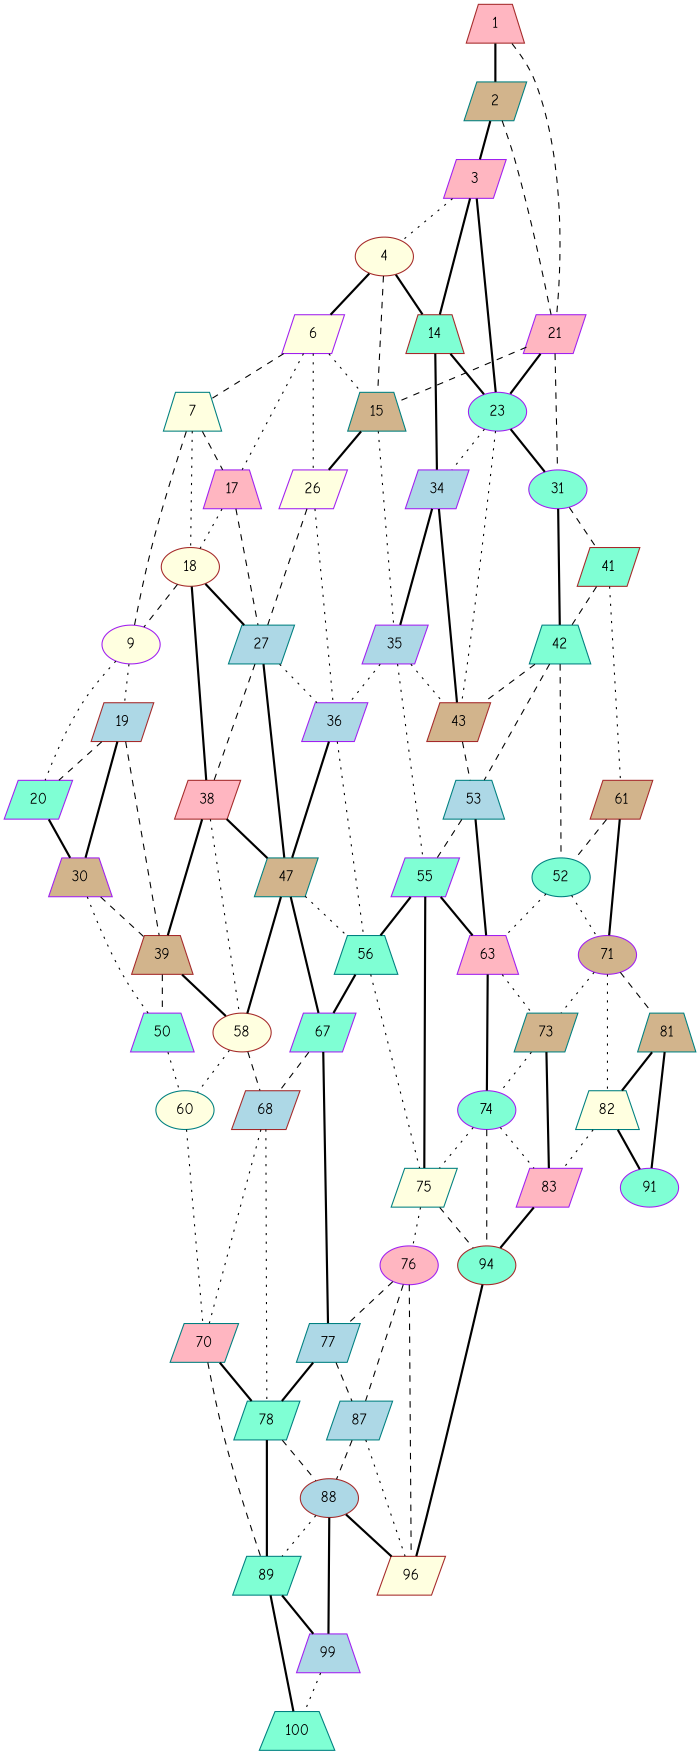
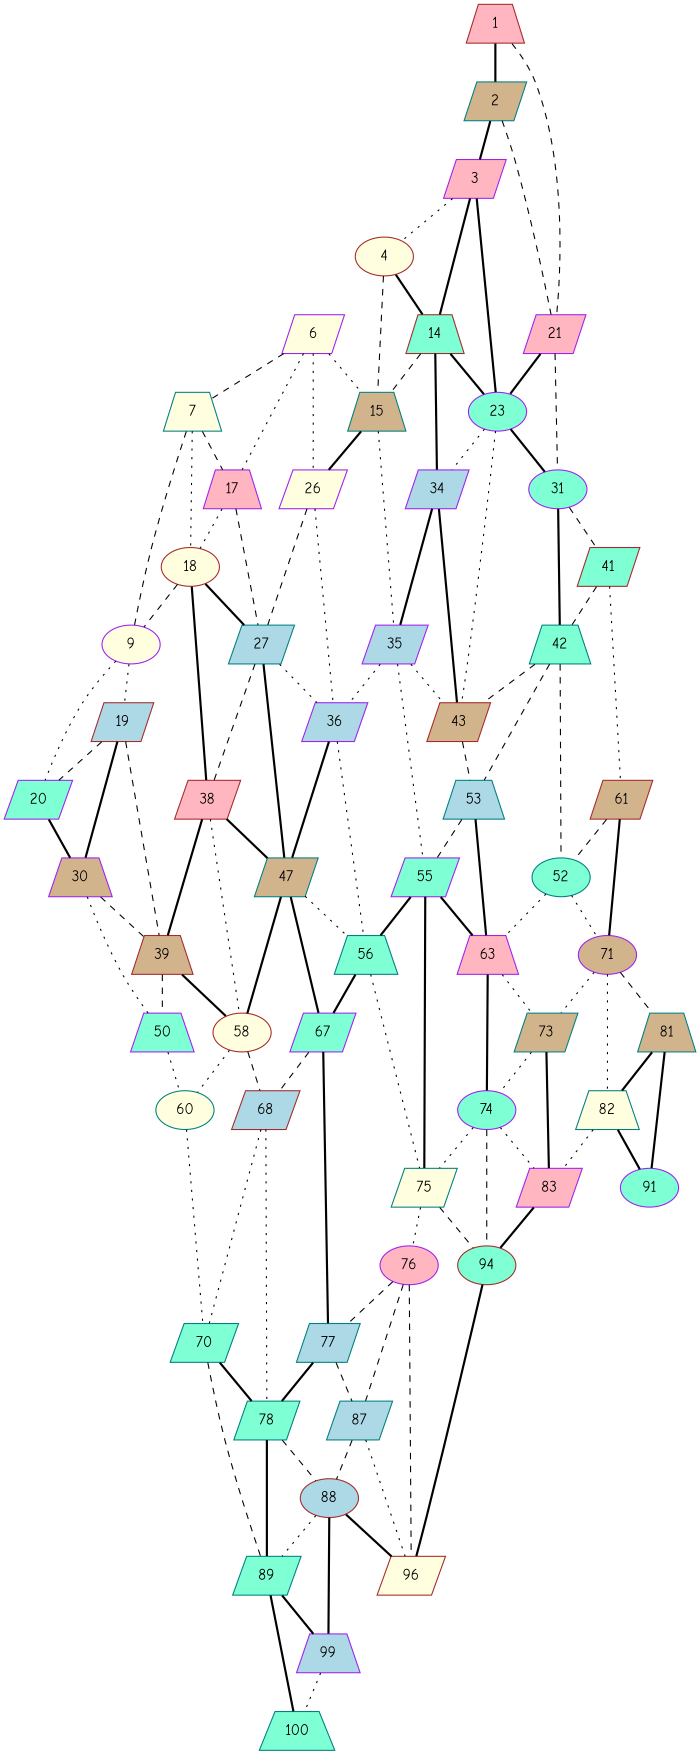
edge "4" -- "6": removed
edge "21" -- "15": now "14" -- "15"
node "70": fillcolor lightpink -> aquamarine
